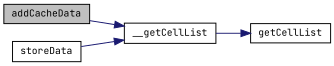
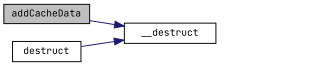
node "__getCellList": label "__getCellList" -> "__destruct"
node "getCellList": removed
node "storeData": label "storeData" -> "destruct"
